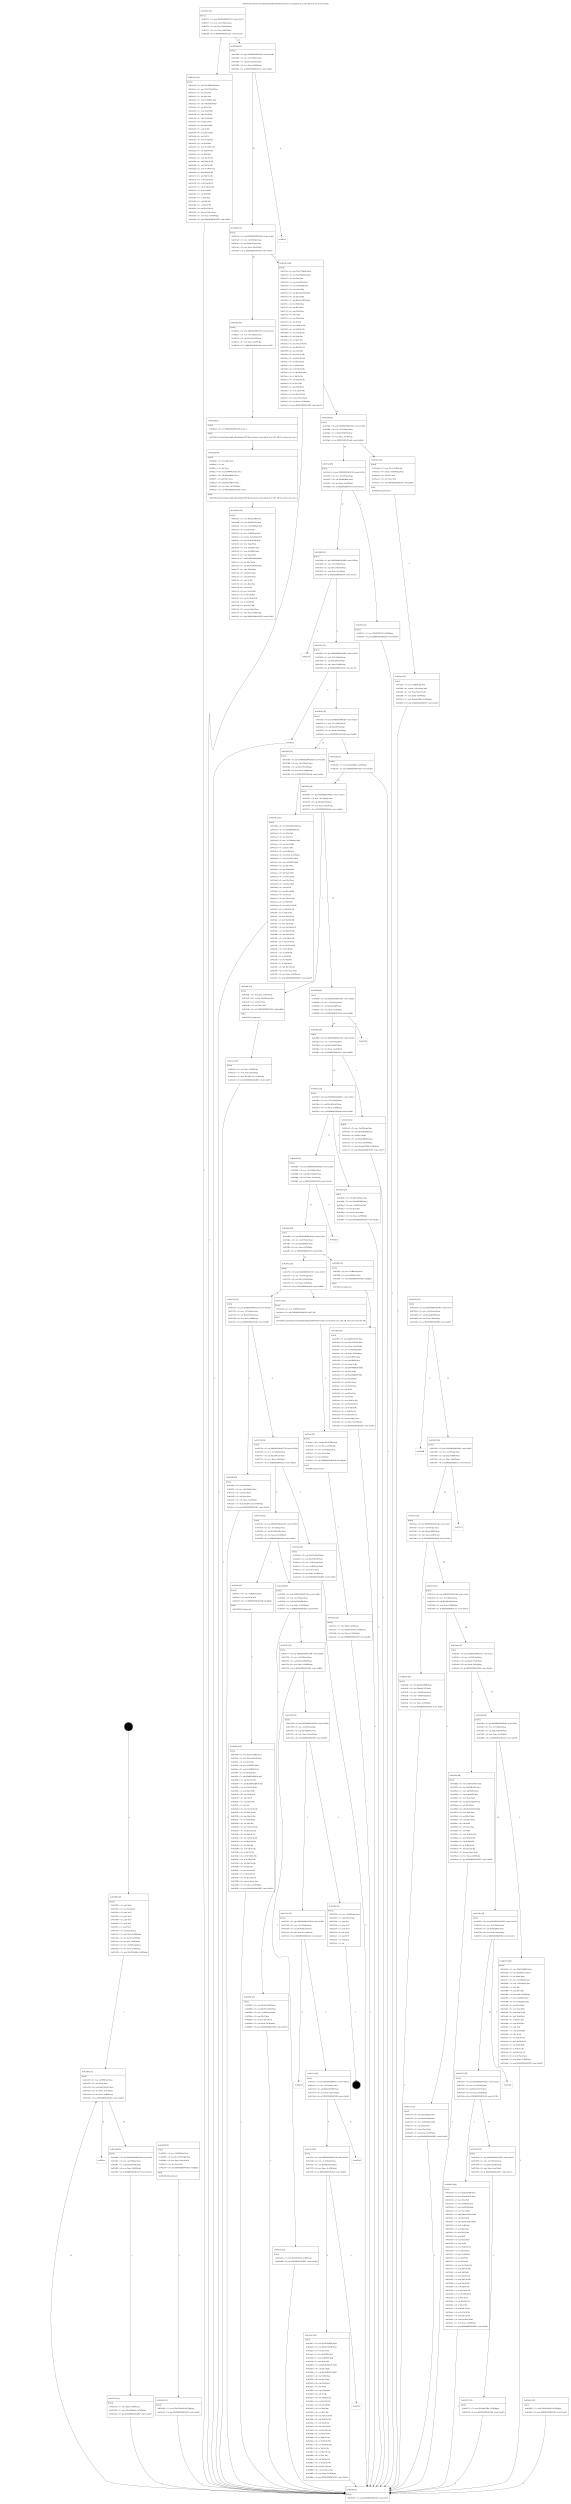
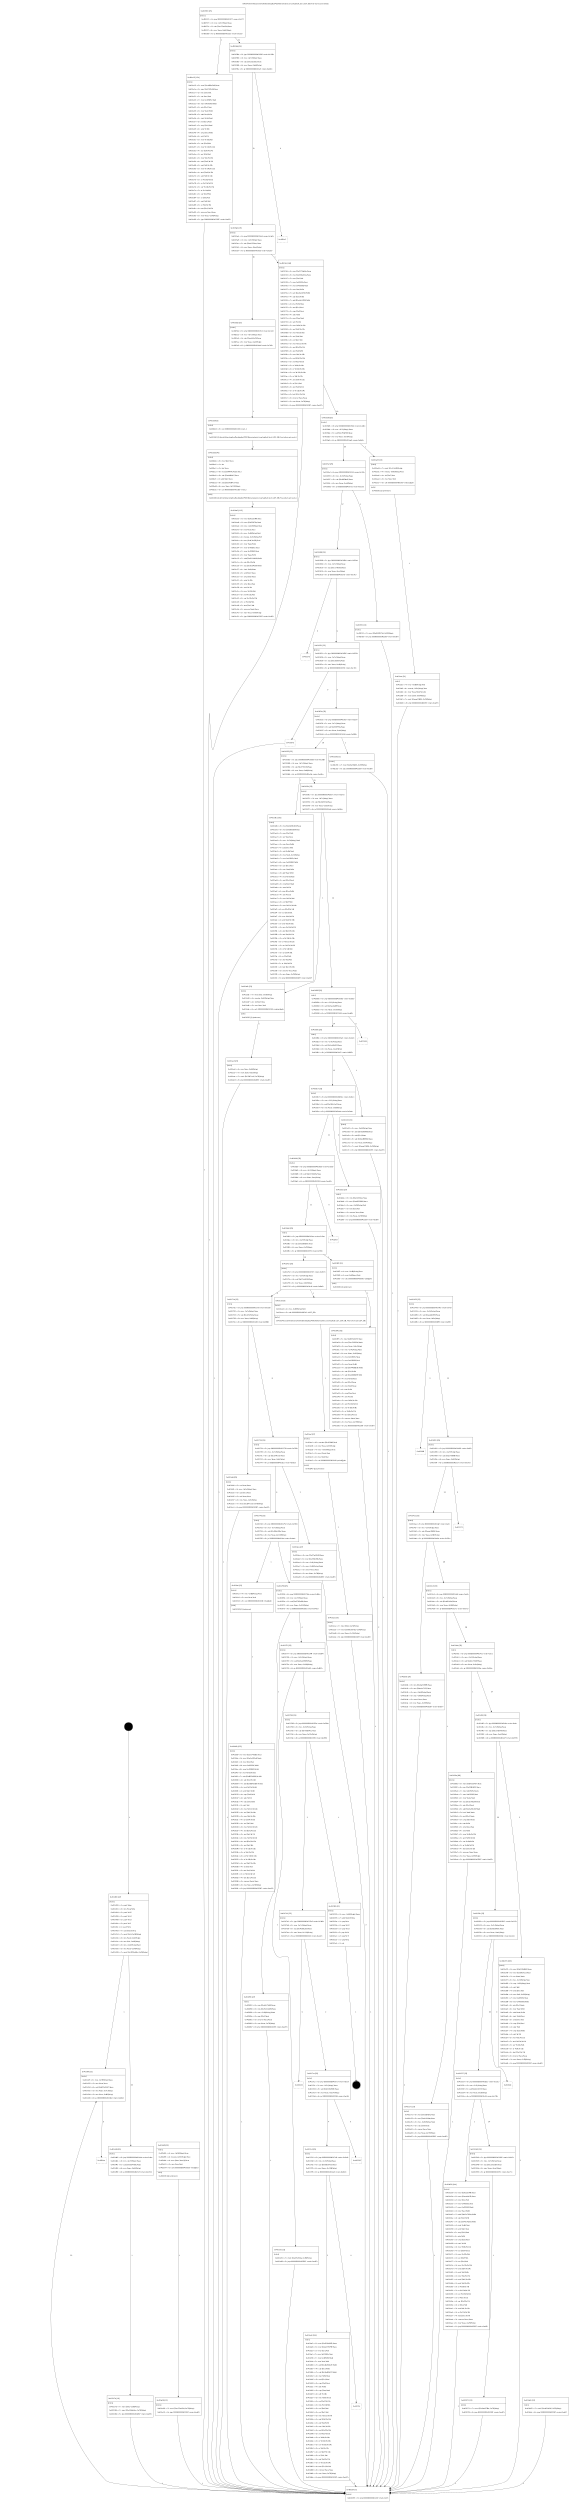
edge "0x401c56 [12]" -> "0x40166c [25]": now "0x401653 [25]" -> "0x40166c [25]"
edge "0x40142f [23]" -> "0x401446 [25]": now "0x401400 [47]" -> "0x401446 [25]"
